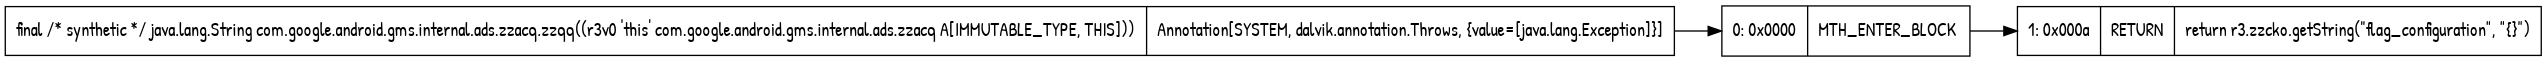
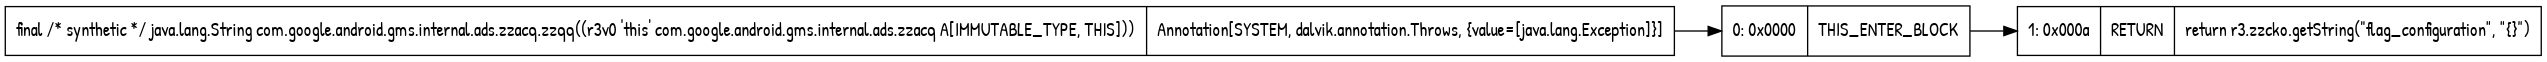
node "0: 0x0000": text "MTH_ENTER_BLOCK" -> "THIS_ENTER_BLOCK"
